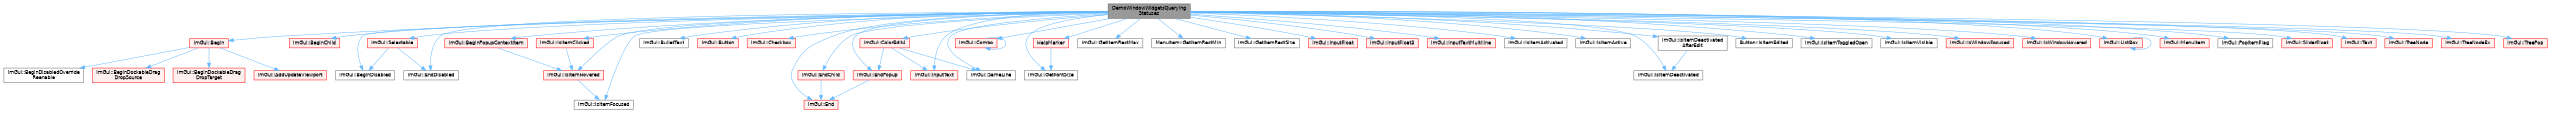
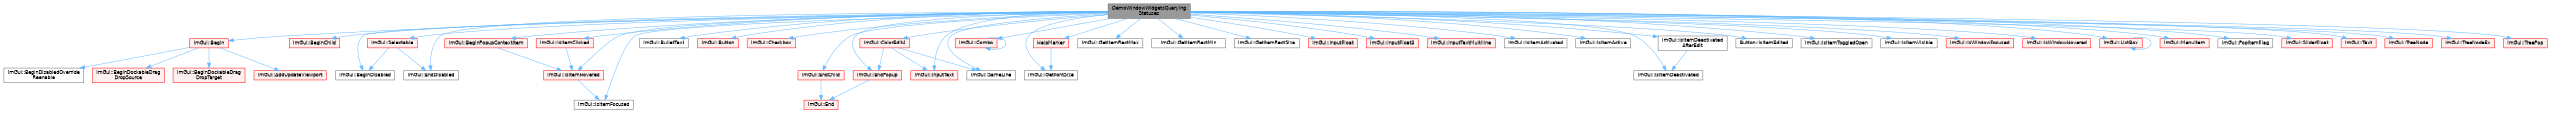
edge "DemoWindowWidgetsQuerying Statuses" -> "ImGui::End": removed
node "MenuItem::GetItemRectMin": label "MenuItem::GetItemRectMin" -> "ImGui::GetItemRectMin"
